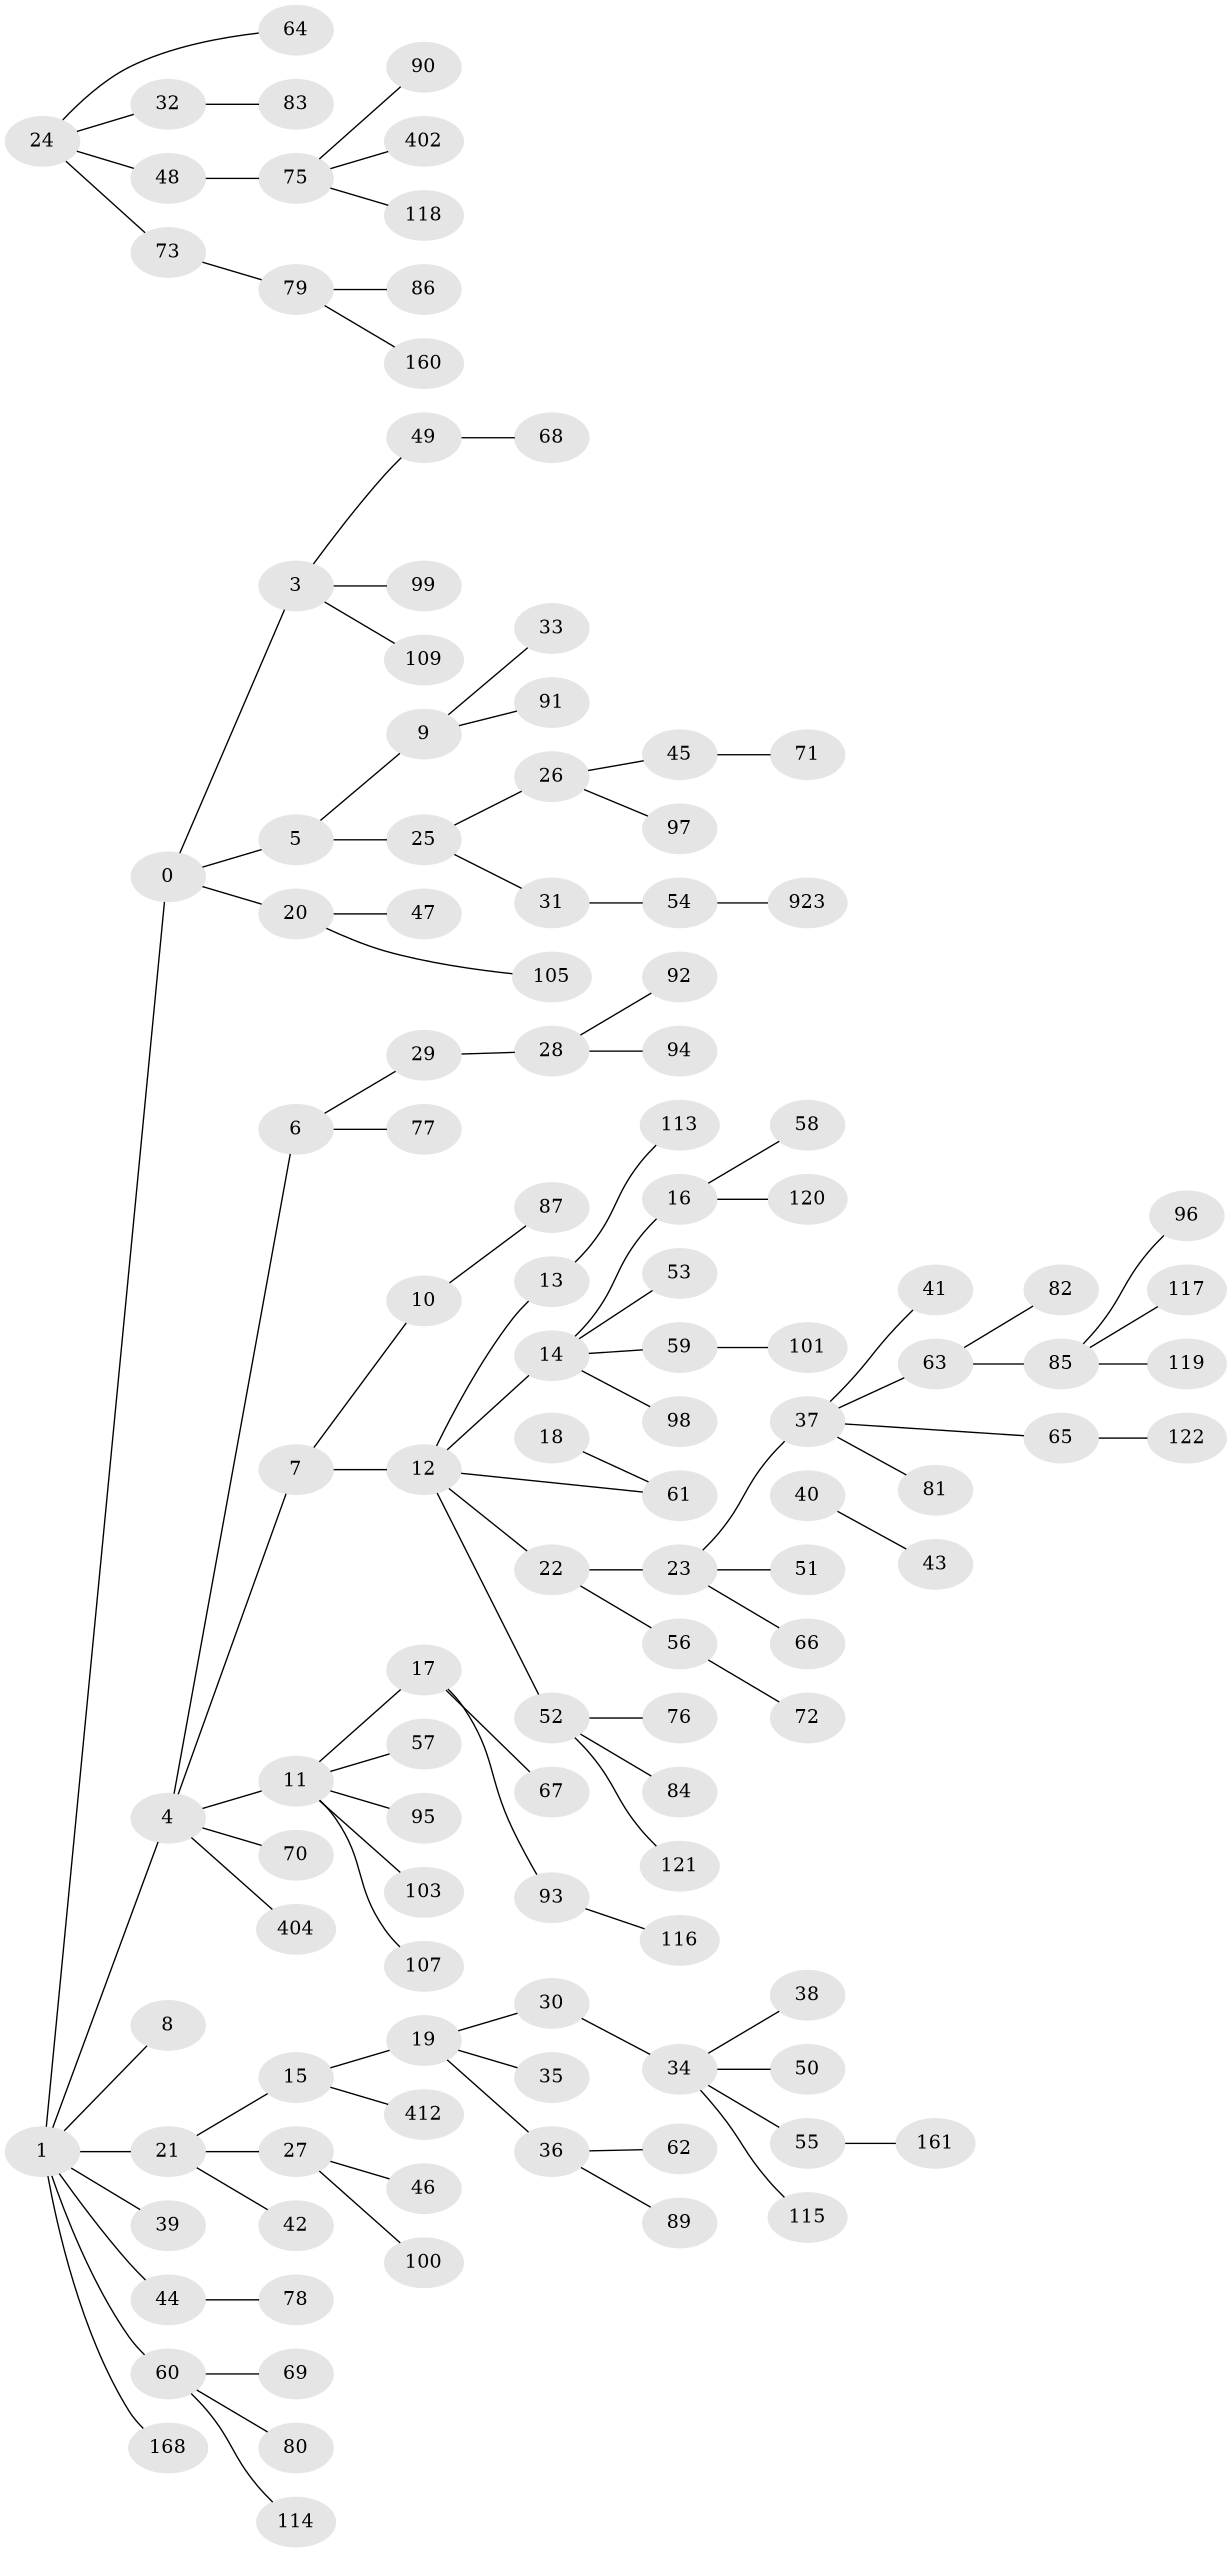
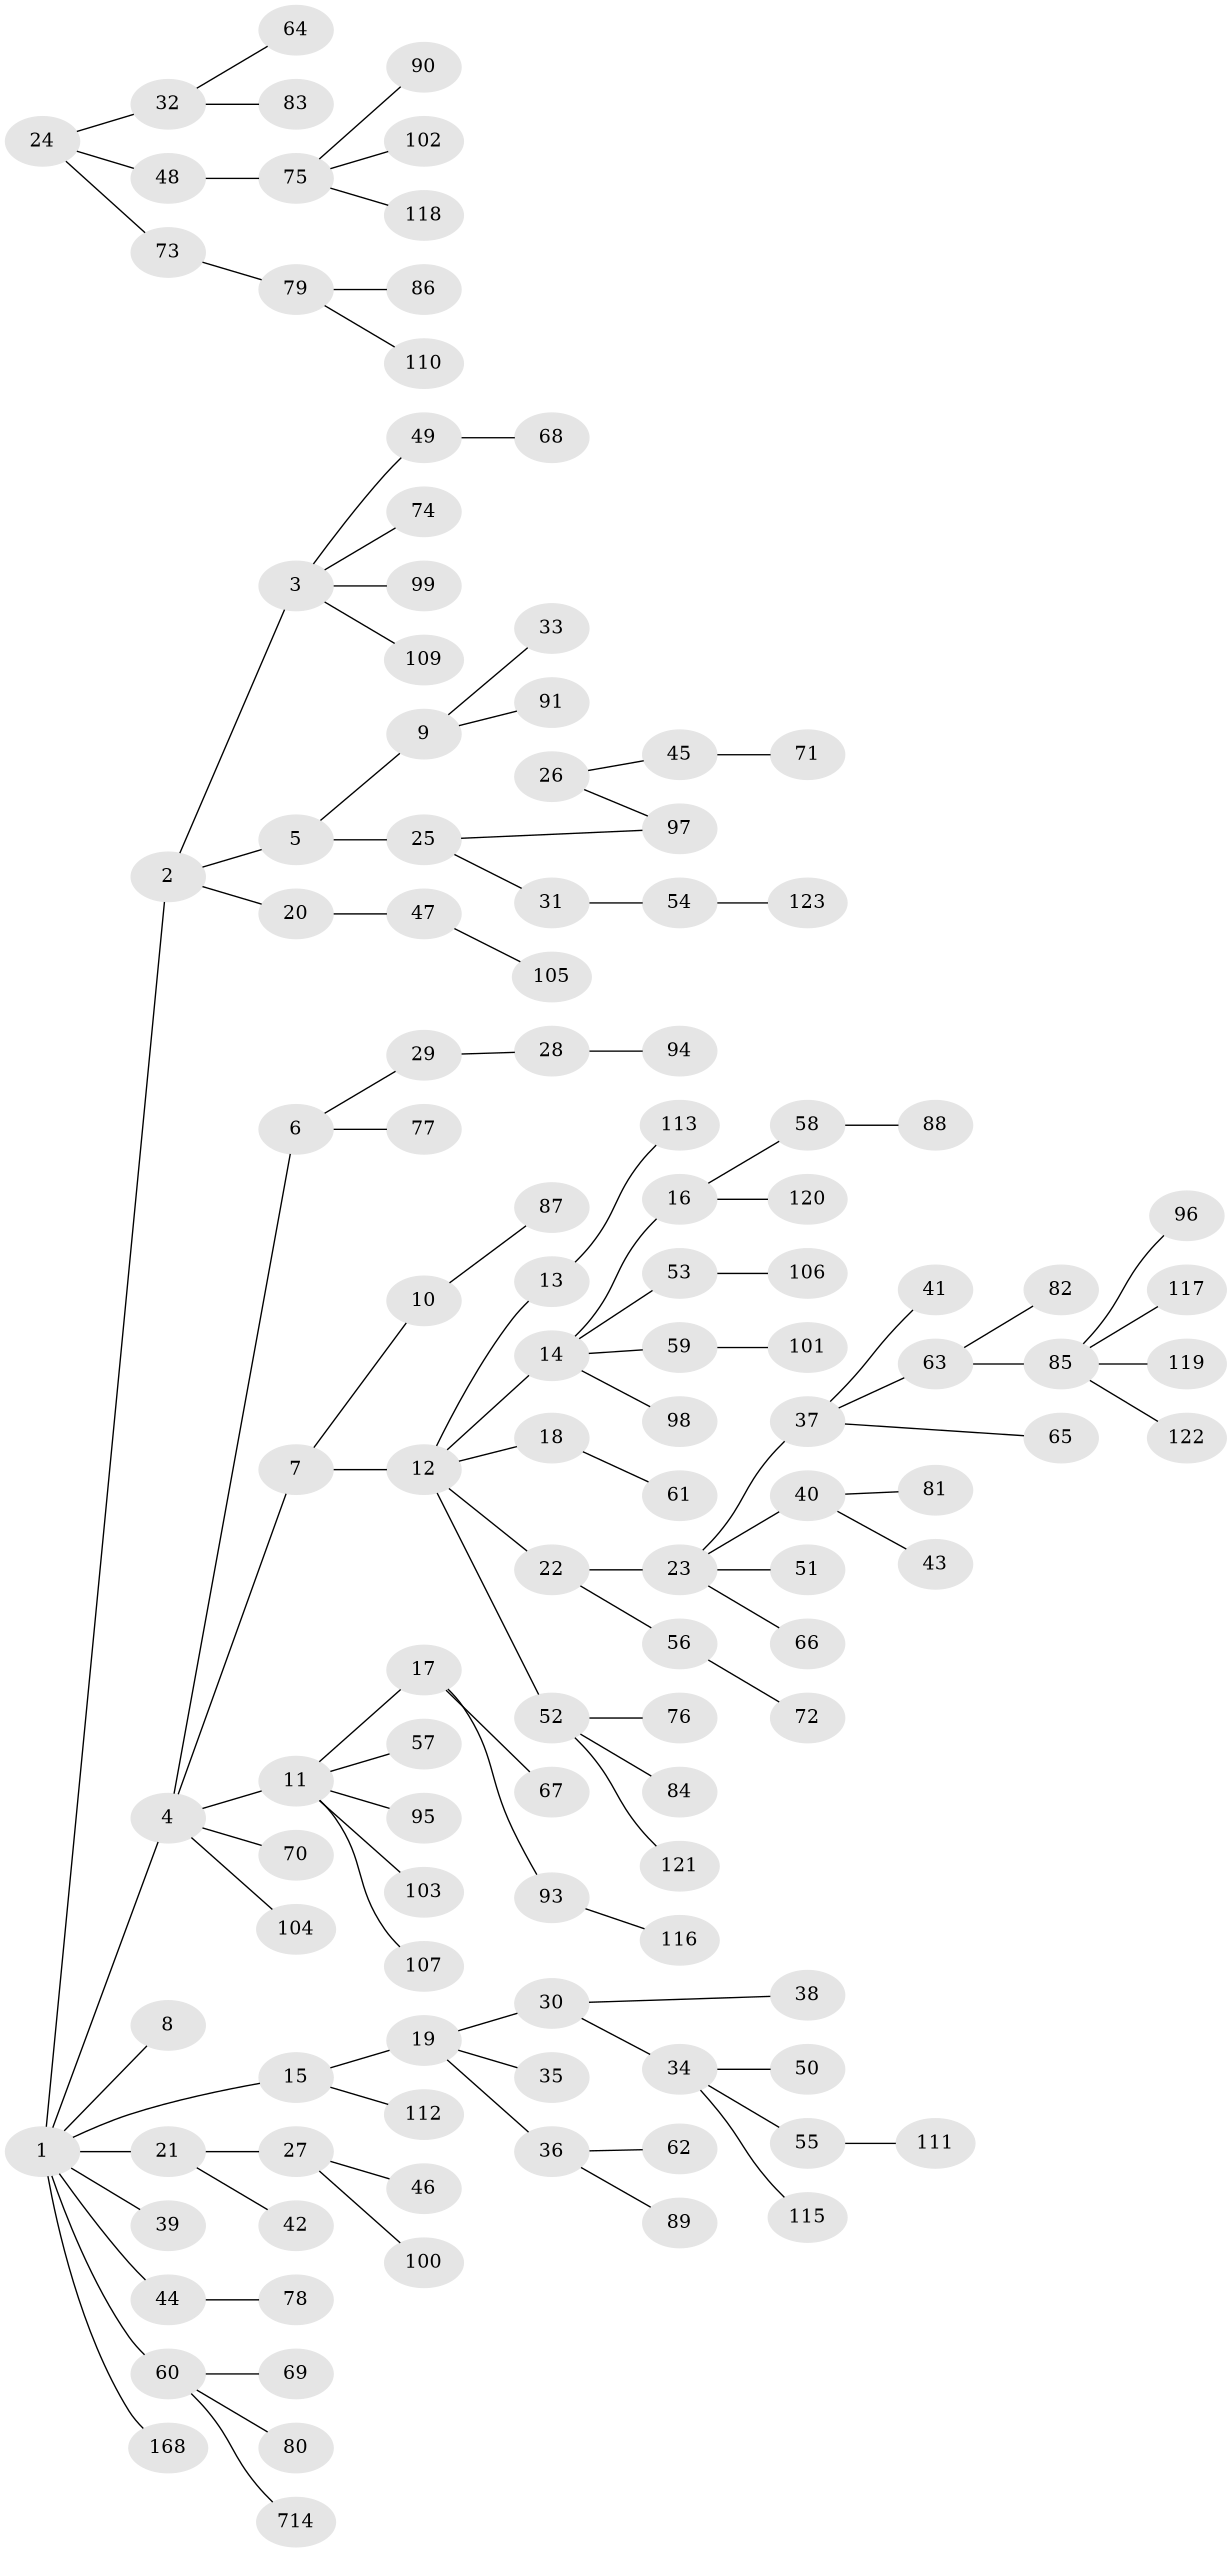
edge "64" -- "24": now "64" -- "32"
node "402": label "402" -> "102"
node "160": label "160" -> "110"
node "74": added
edge "26" -- "25": now "97" -- "25"
node "0": label "0" -> "2"
node "923": label "923" -> "123"
edge "20" -- "105": now "47" -- "105"
node "92": removed
node "88": added
node "106": added
edge "65" -- "122": now "85" -- "122"
edge "37" -- "81": now "40" -- "81"
edge "12" -- "61": now "12" -- "18"
edge "40" -- "23": added
node "404": label "404" -> "104"
edge "38" -- "34": now "38" -- "30"
edge "15" -- "21": now "15" -- "1"
node "412": label "412" -> "112"
node "161": label "161" -> "111"
node "114": label "114" -> "714"
